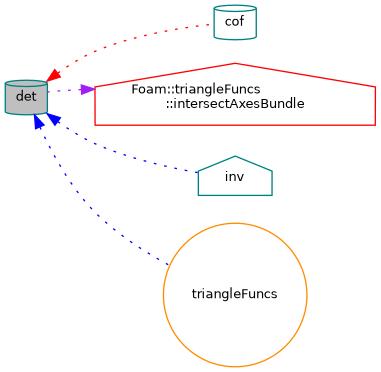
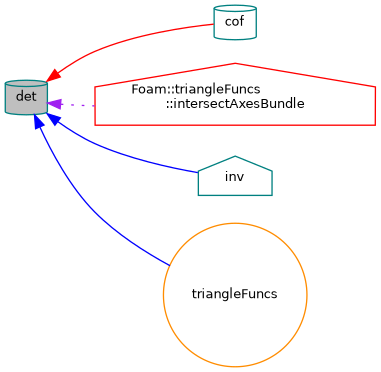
edge "cof" -> "det": style dotted -> solid
edge "det" -> "Foam::triangleFuncs ::intersectAxesBundle": reversed
edge "inv" -> "det": style dotted -> solid
edge "triangleFuncs" -> "det": style dotted -> solid
